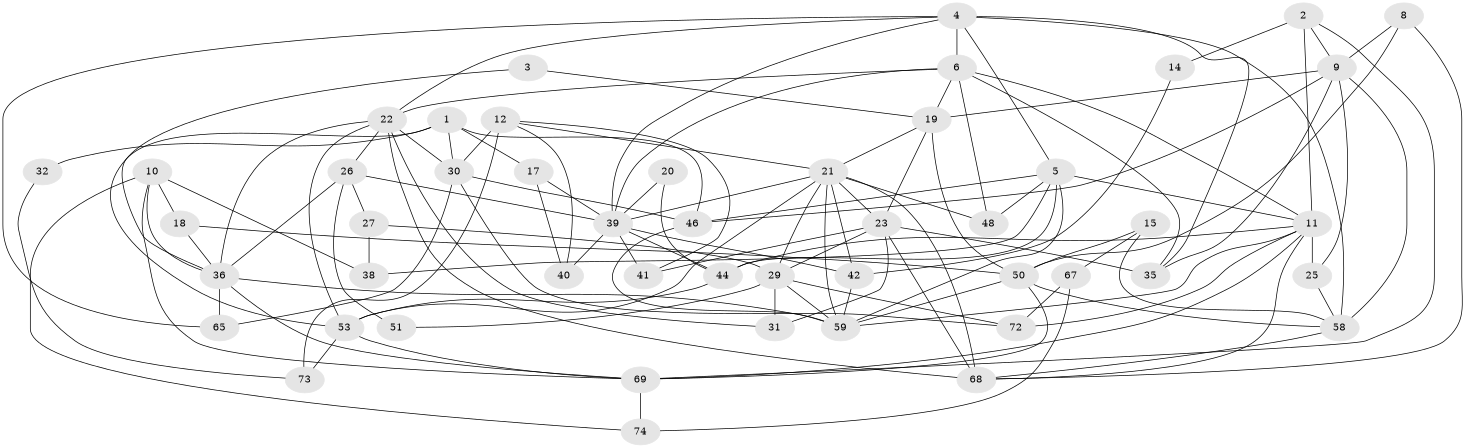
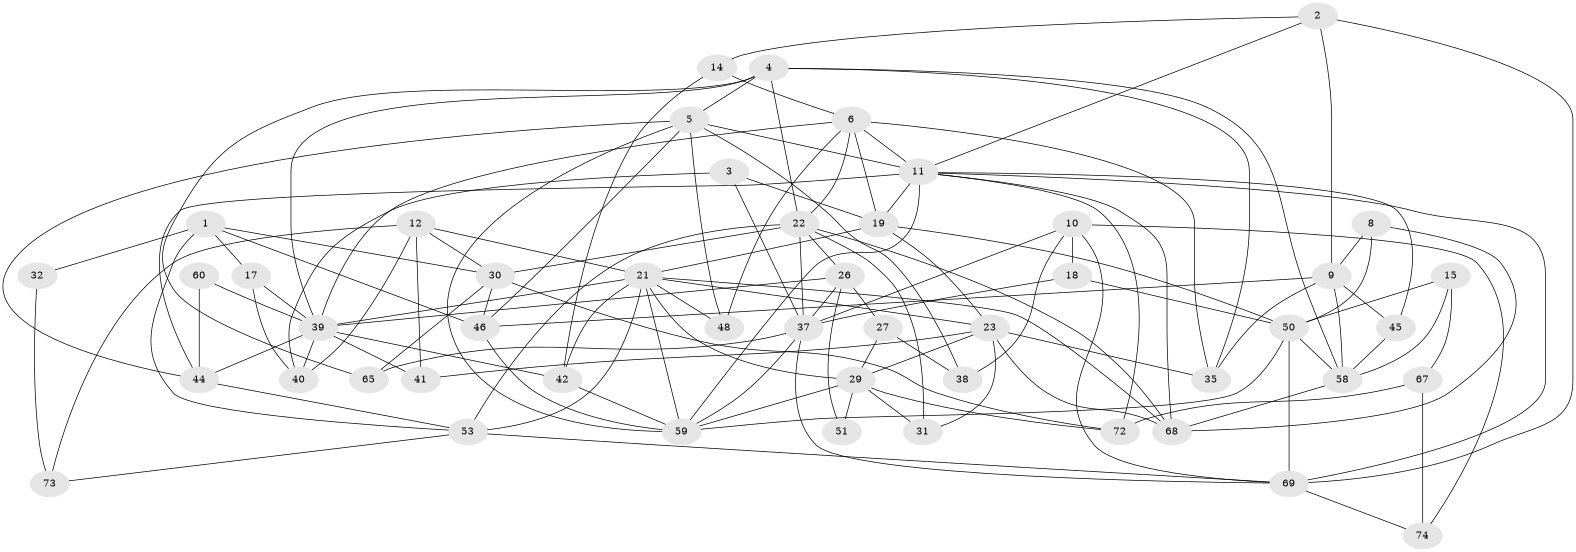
edge "4" -- "6": now "14" -- "6"
edge "9" -- "19": now "11" -- "19"
node "20": label "20" -> "60"
edge "3" -- "40": added
node "36": label "36" -> "37"
node "25": label "25" -> "45"
